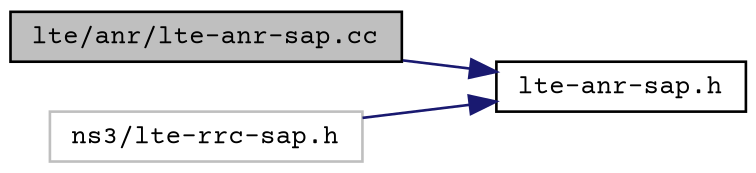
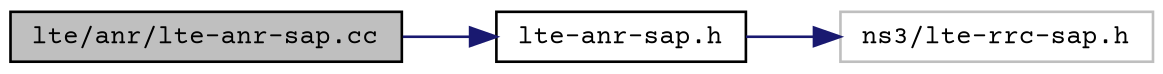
edge "ns3/lte-rrc-sap.h" -> "lte-anr-sap.h": reversed
